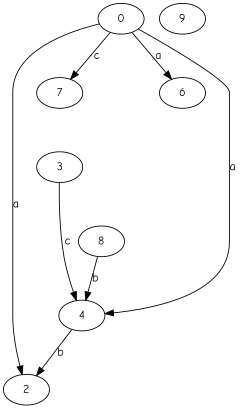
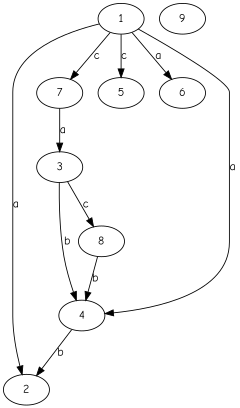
node "0": label "0" -> "1"
node "5": added
edge "7" -> "3": added, label "a"
edge "3" -> "8": added, label "c"
edge "3" -> "4": label "c" -> "b"
